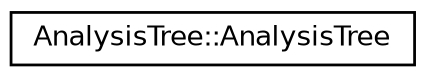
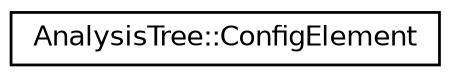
node "AnalysisTree::AnalysisTree": label "AnalysisTree::AnalysisTree" -> "AnalysisTree::ConfigElement"
